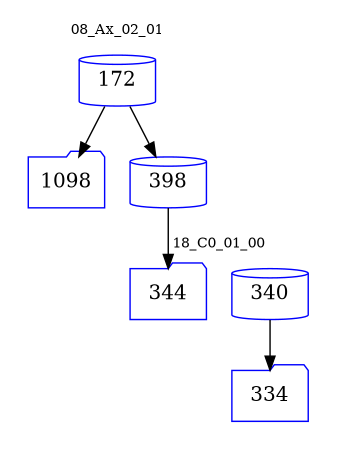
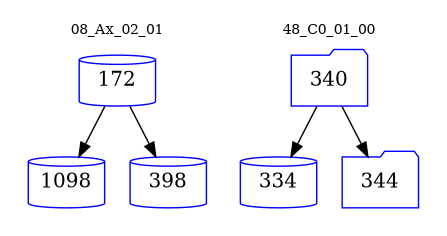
node "1098": shape folder -> cylinder
edge "398" -> "344": now "340" -> "344"
cluster "18_C0_01_00": label "18_C0_01_00" -> "48_C0_01_00"
node "340": shape cylinder -> folder
node "334": shape folder -> cylinder
